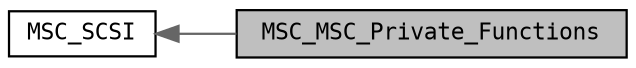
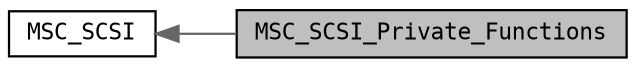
node "MSC_MSC_Private_Functions": label "MSC_MSC_Private_Functions" -> "MSC_SCSI_Private_Functions"
